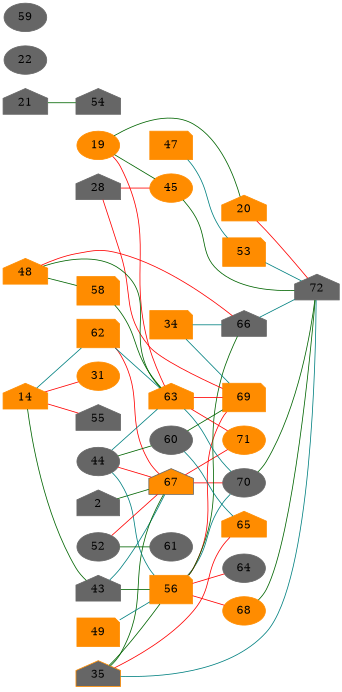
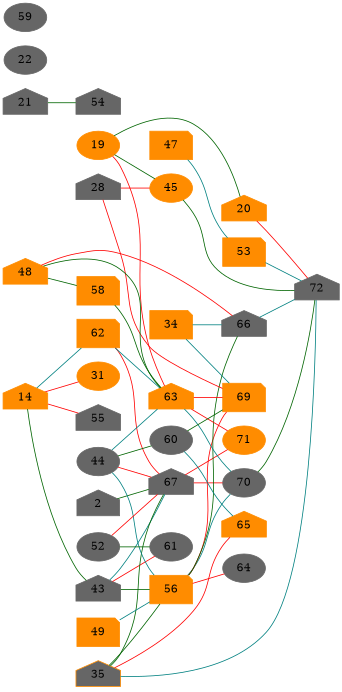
node "67": fillcolor darkorange -> gray40
edge "61" -- "43": added
node "68": removed
